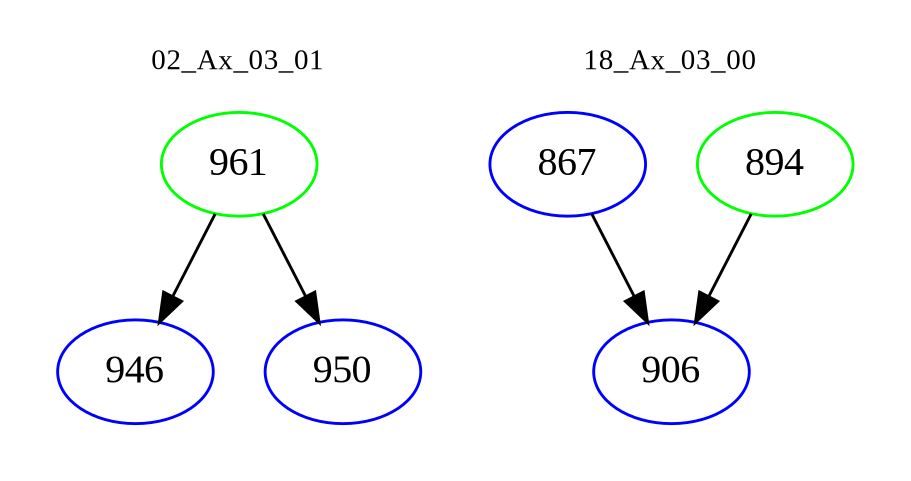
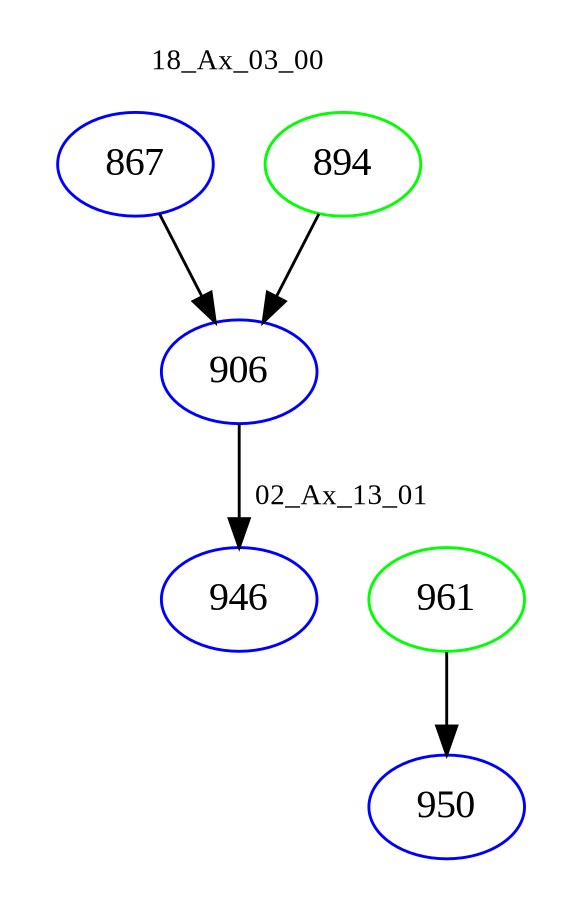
cluster "02_Ax_03_01": label "02_Ax_03_01" -> "02_Ax_13_01"
edge "961" -> "946": now "906" -> "946"
